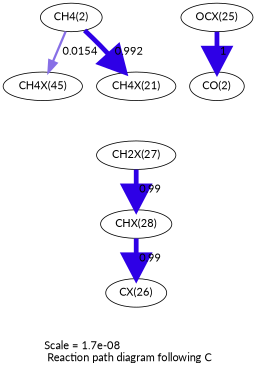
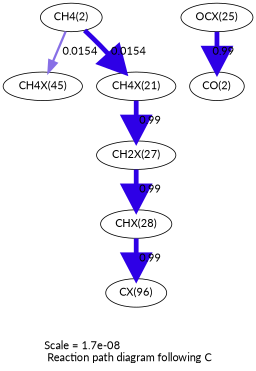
edge "CH4(2)" -> "CH4X(21)": label " 0.992" -> " 0.0154"
edge "OCX(25)" -> "CO(2)": label " 1" -> " 0.99"
edge "CH4X(21)" -> "CH2X(27)": added, label "0.99"
node "CX(26)": label "CX(26)" -> "CX(96)"
